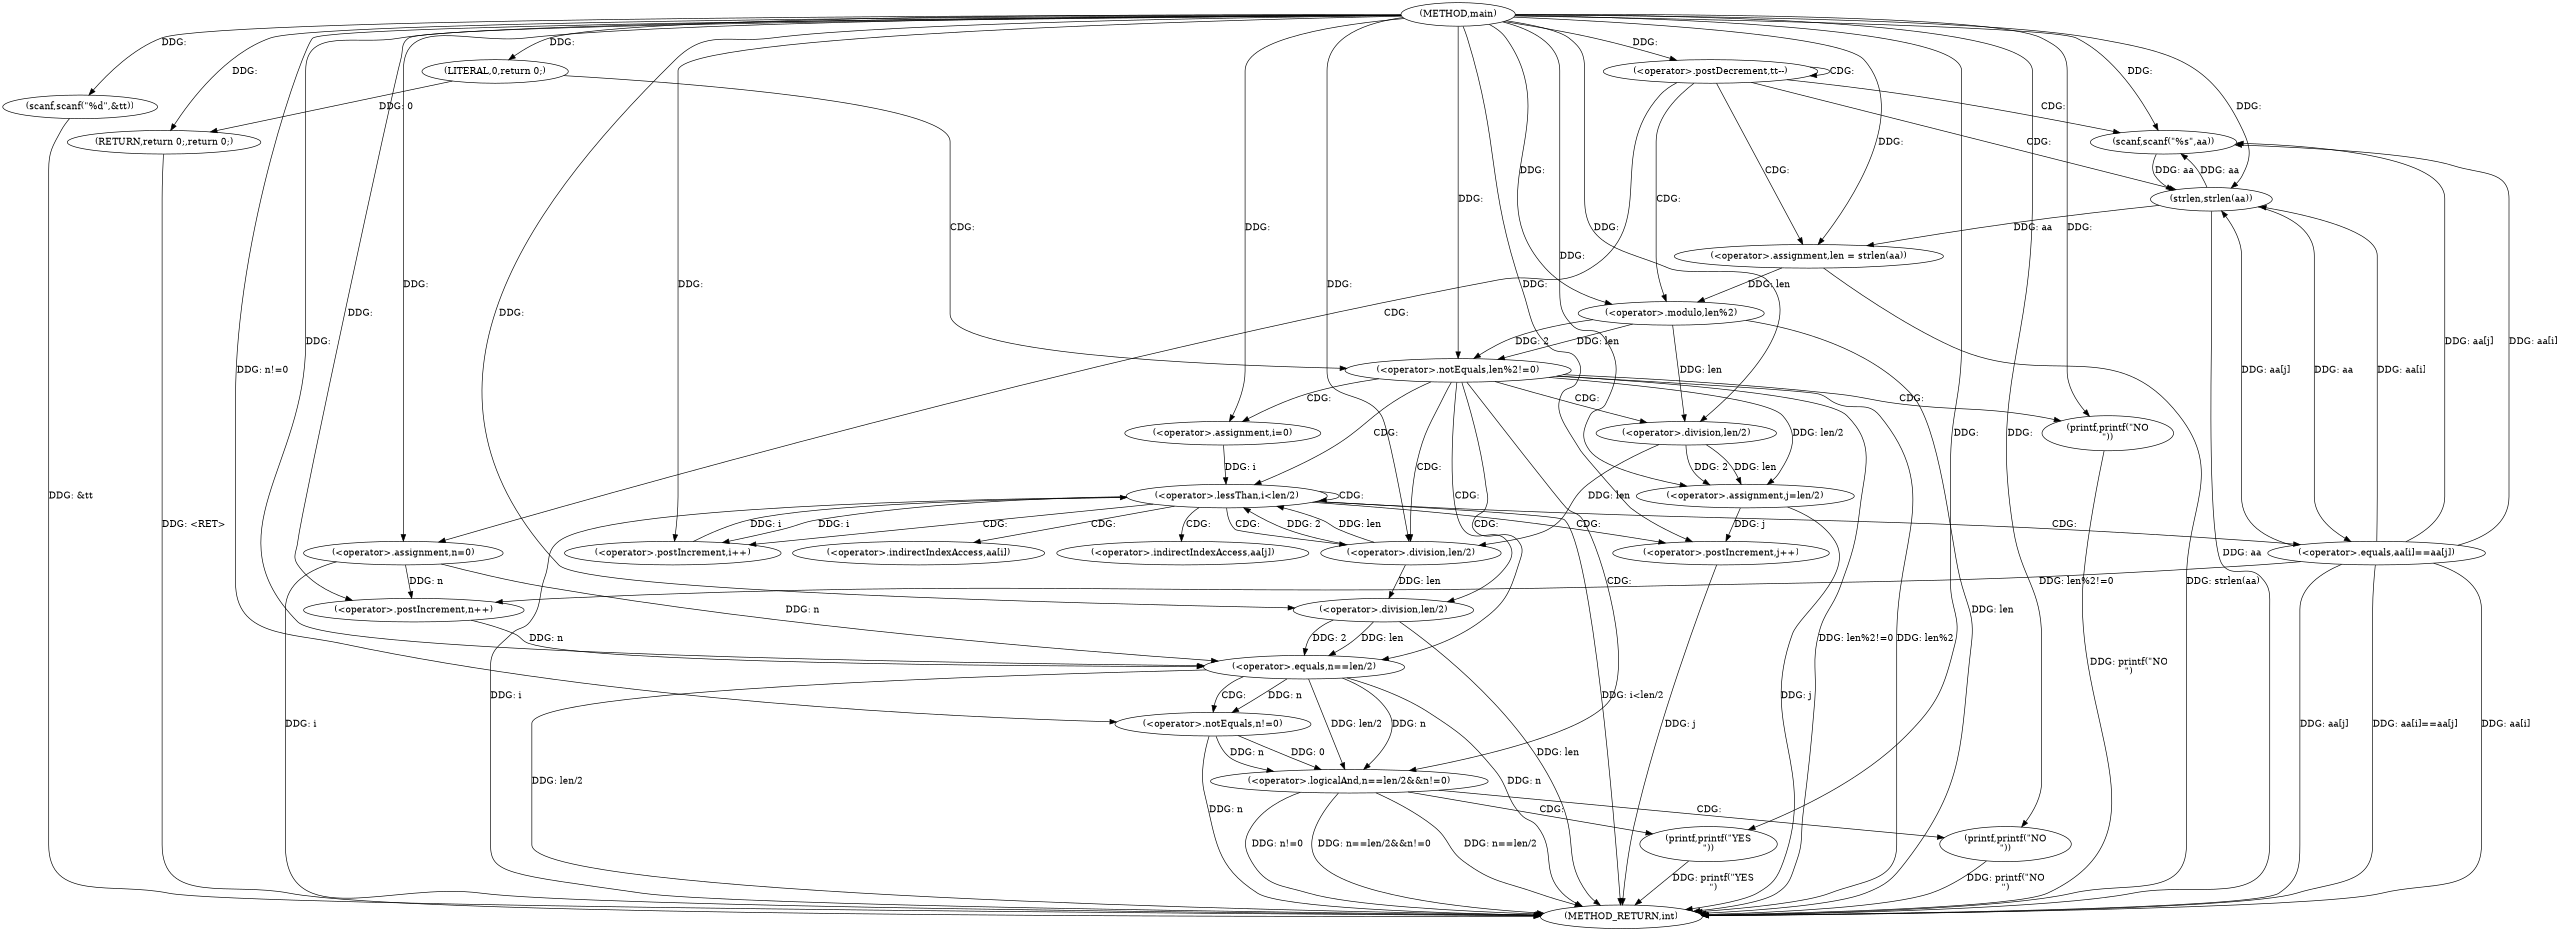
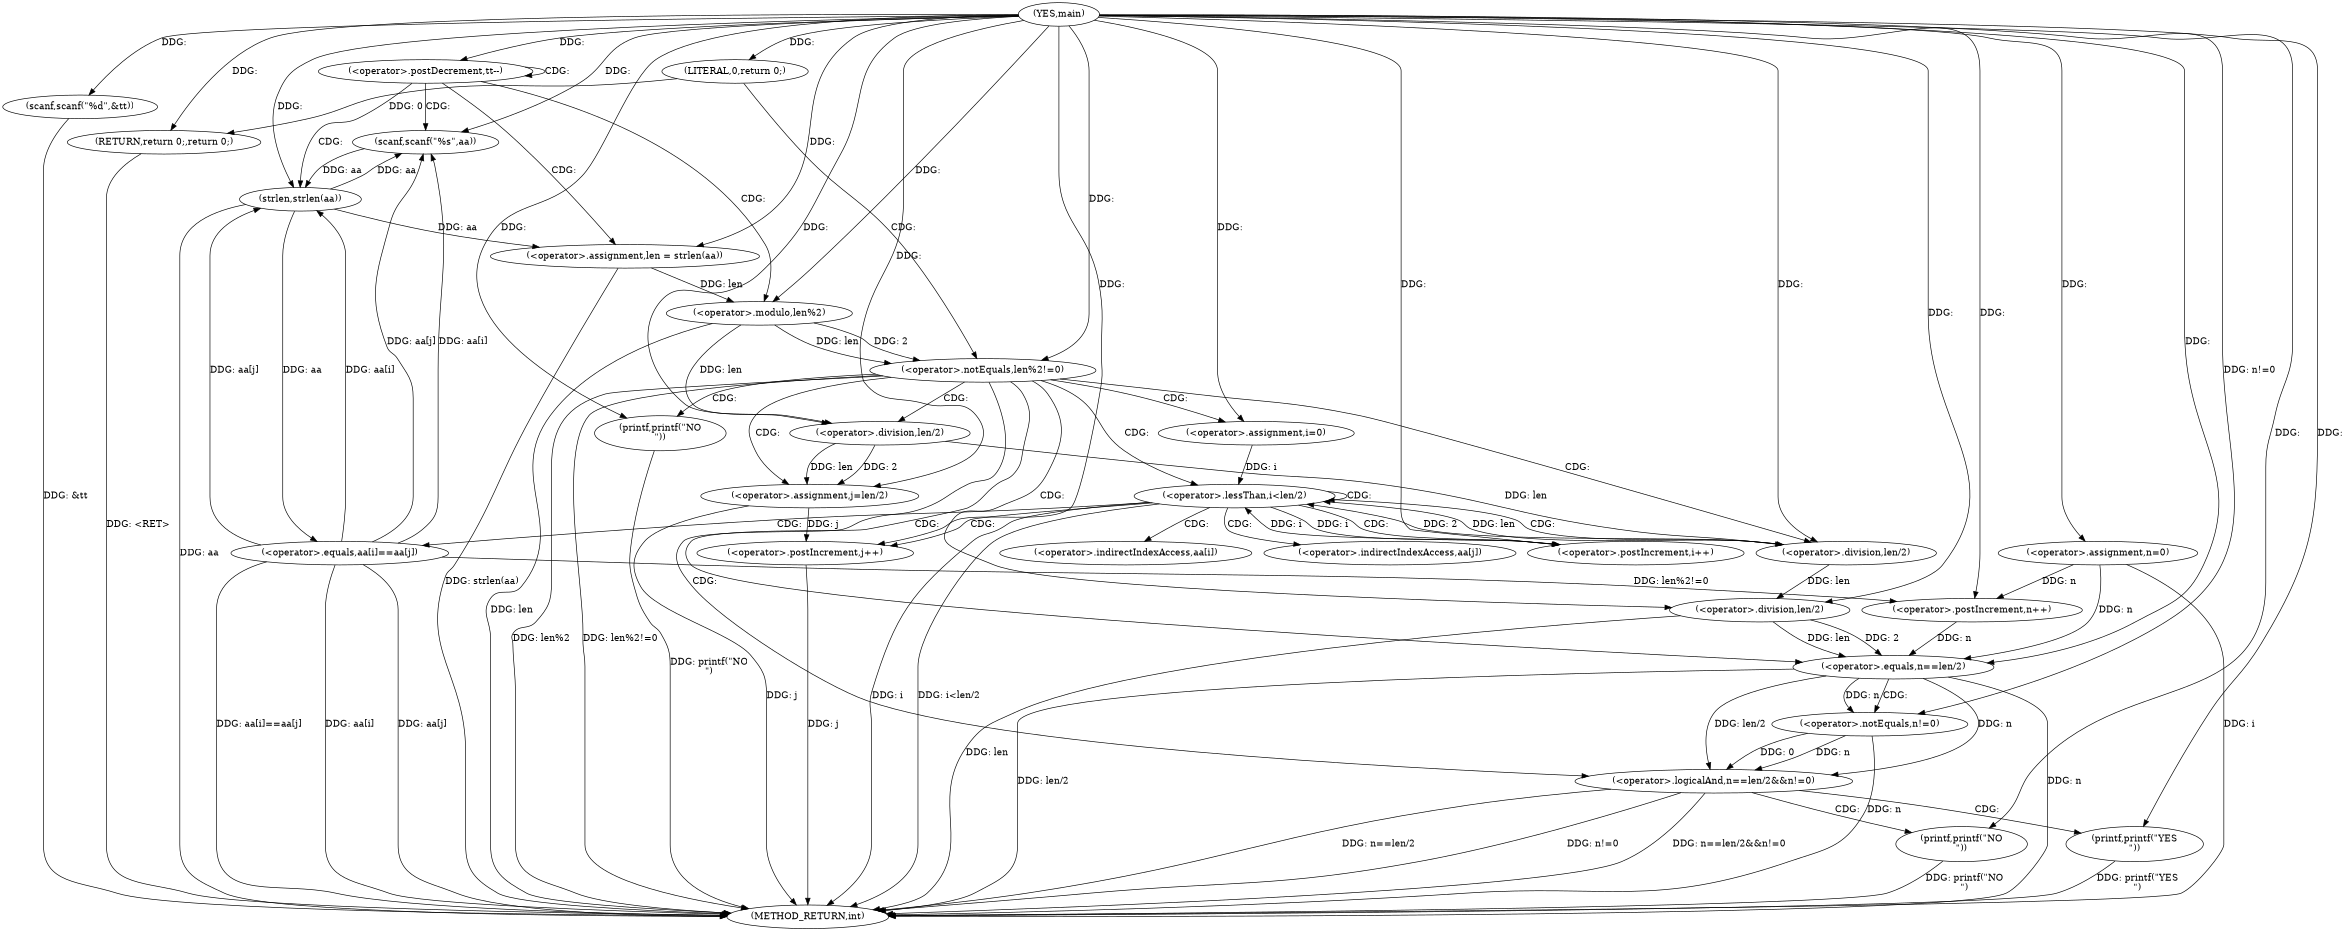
node "(METHOD,main)": label "(METHOD,main)" -> "(YES,main)"
edge "(<operator>.postDecrement,tt--)" -> "(<operator>.assignment,n=0)": removed, label "CDG:"
edge "(<operator>.notEquals,len%2!=0)" -> "(<operator>.assignment,j=len/2)": label "DDG: len/2" -> "CDG: "
